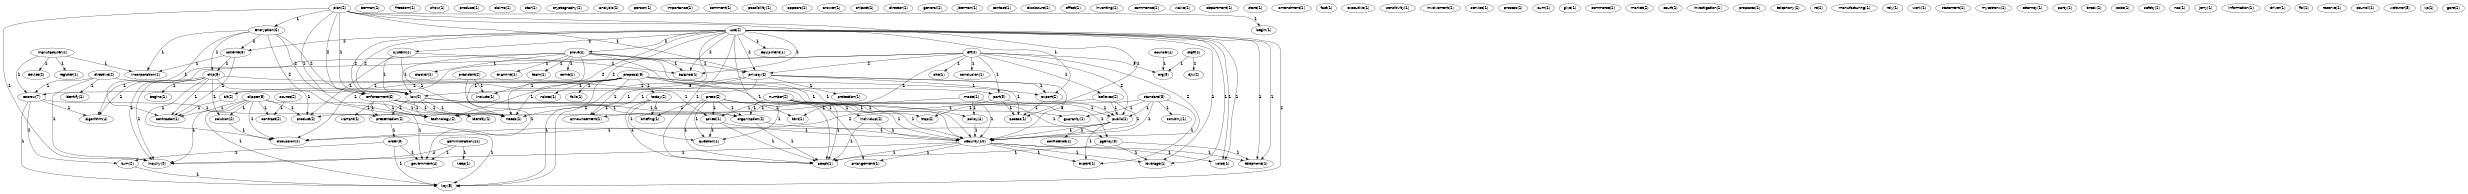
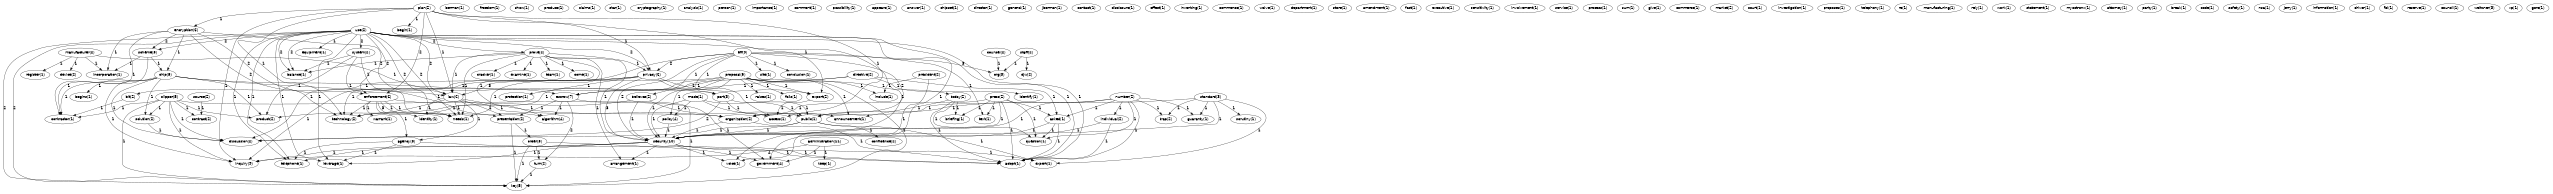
node "counsel(4)": label "counsel(4)" -> "counsel(2)"
edge "eff(9)" -> "inquiry(9)": removed, label "1"
edge "enforcement(6)" -> "identity(1)": label "1" -> "3"
